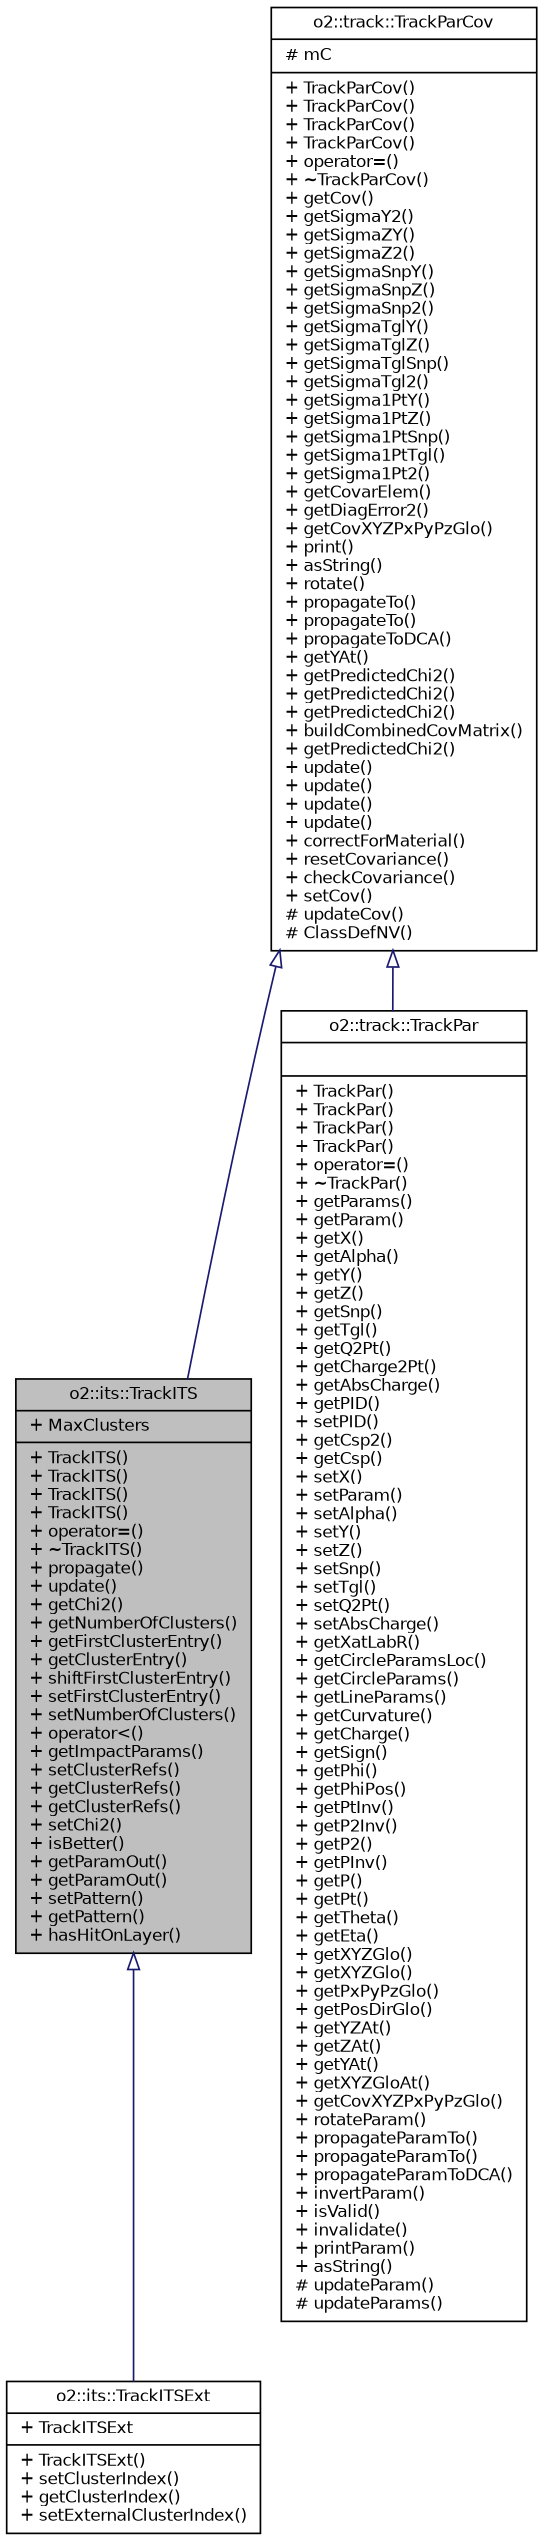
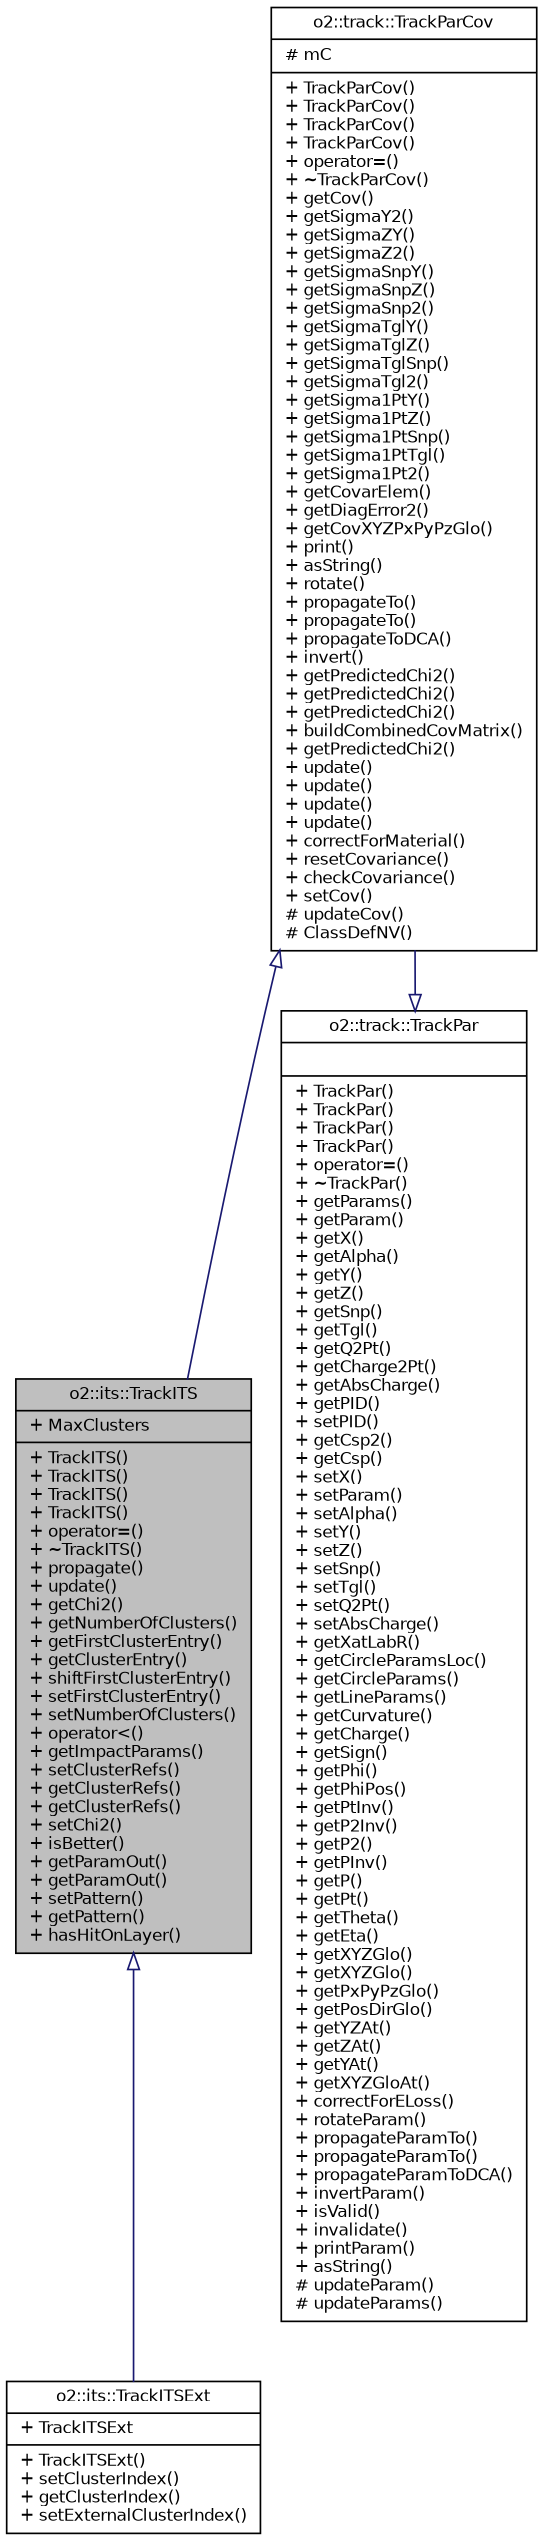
node "o2::track::TrackParCov": text "+ getYAt()" -> "+ invert()"
edge "o2::track::TrackPar" -> "o2::track::TrackParCov": reversed
node "o2::track::TrackPar": text "+ getCovXYZPxPyPzGlo()" -> "+ correctForELoss()"
